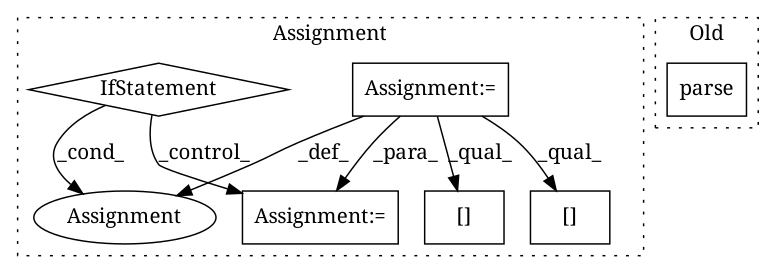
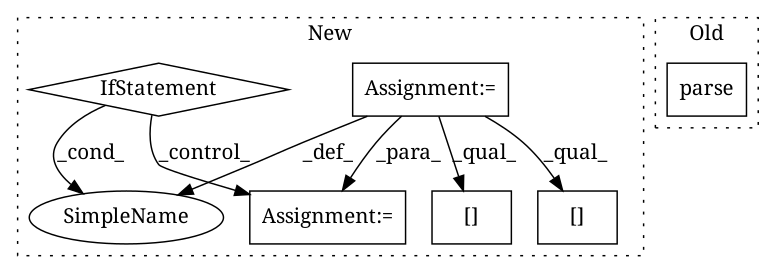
cluster "Assignment": label "Assignment" -> "New"
node "Assignment": label "Assignment" -> "SimpleName"
